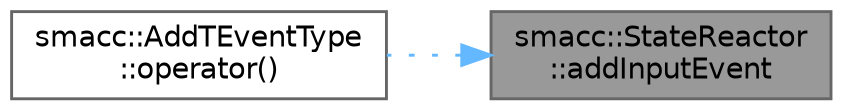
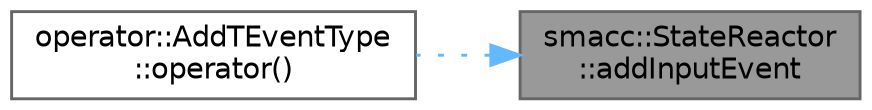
node "smacc::AddTEventType ::operator()": label "smacc::AddTEventType ::operator()" -> "operator::AddTEventType ::operator()"
